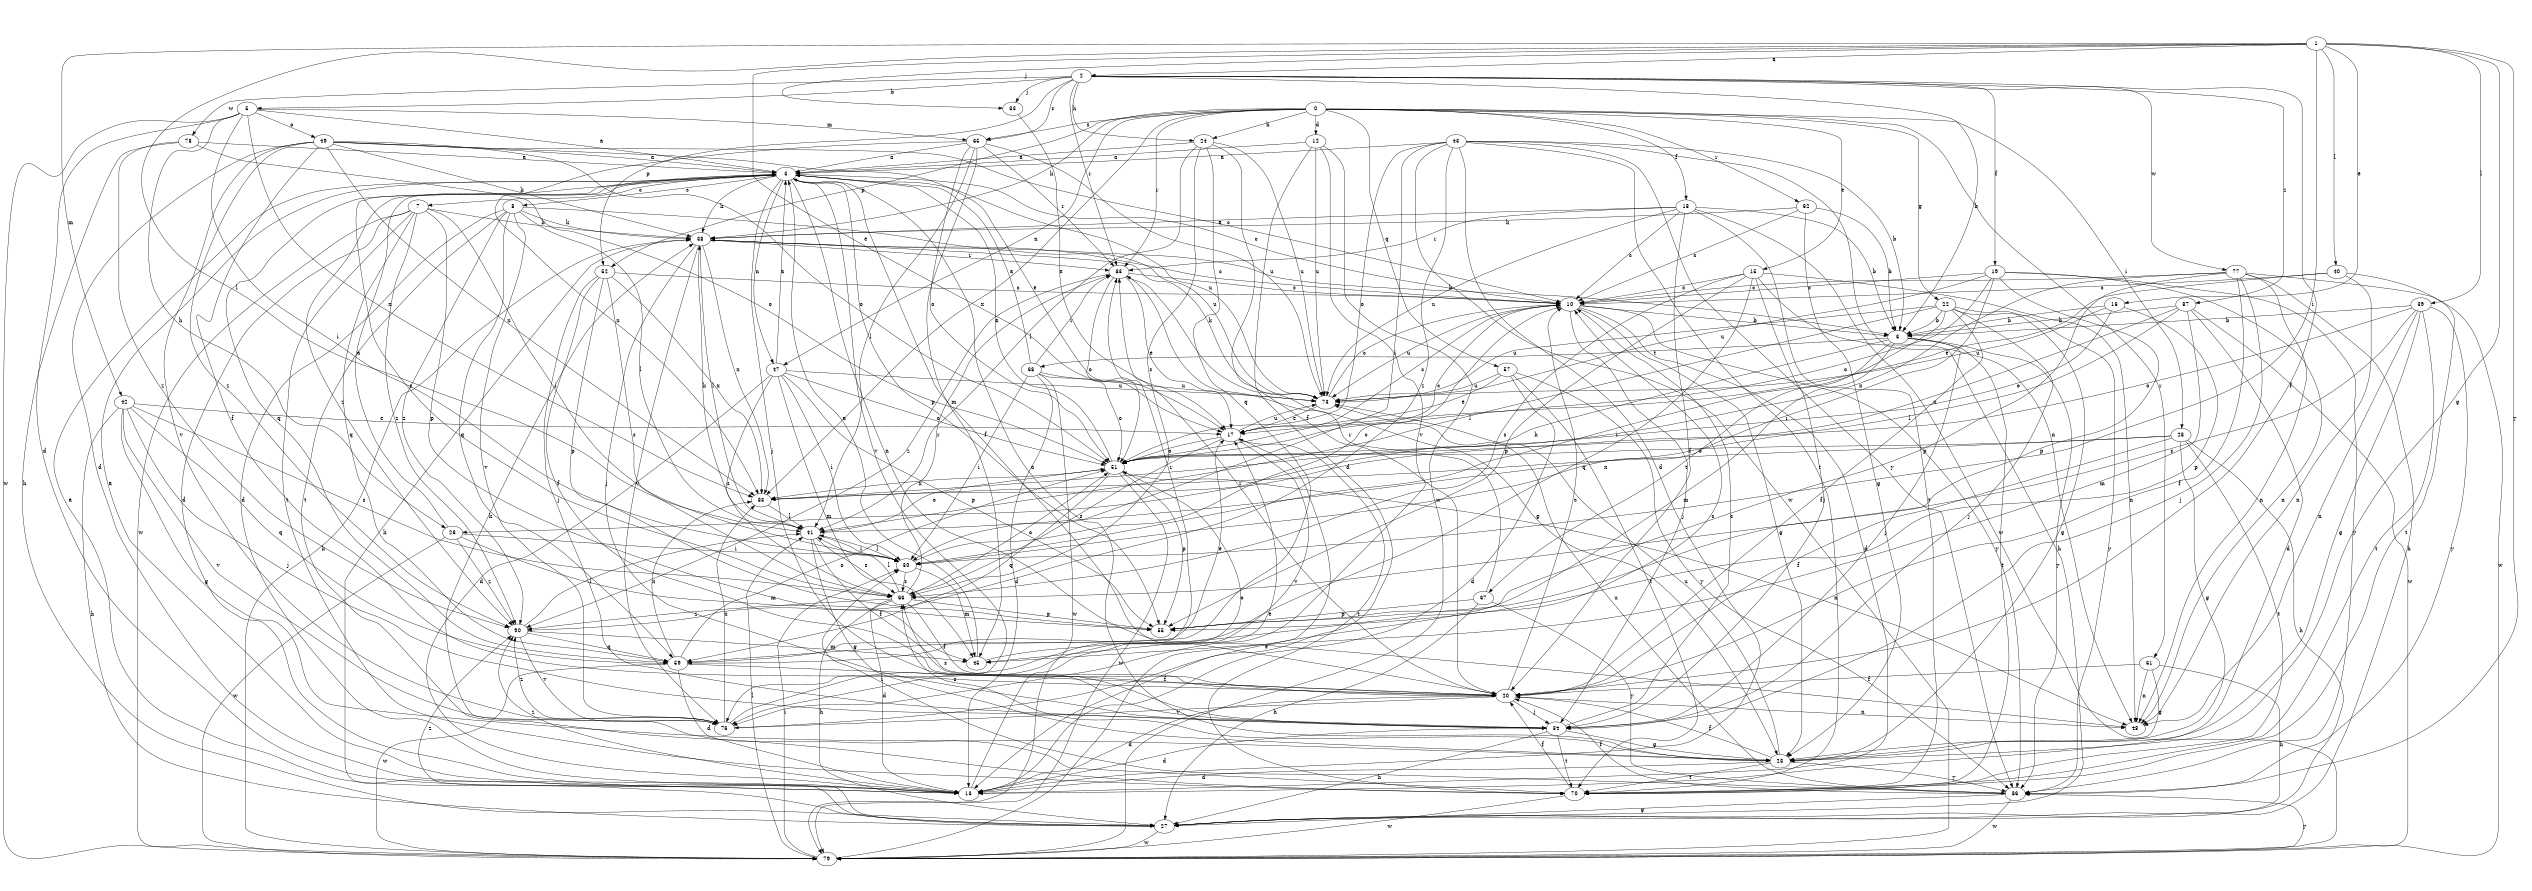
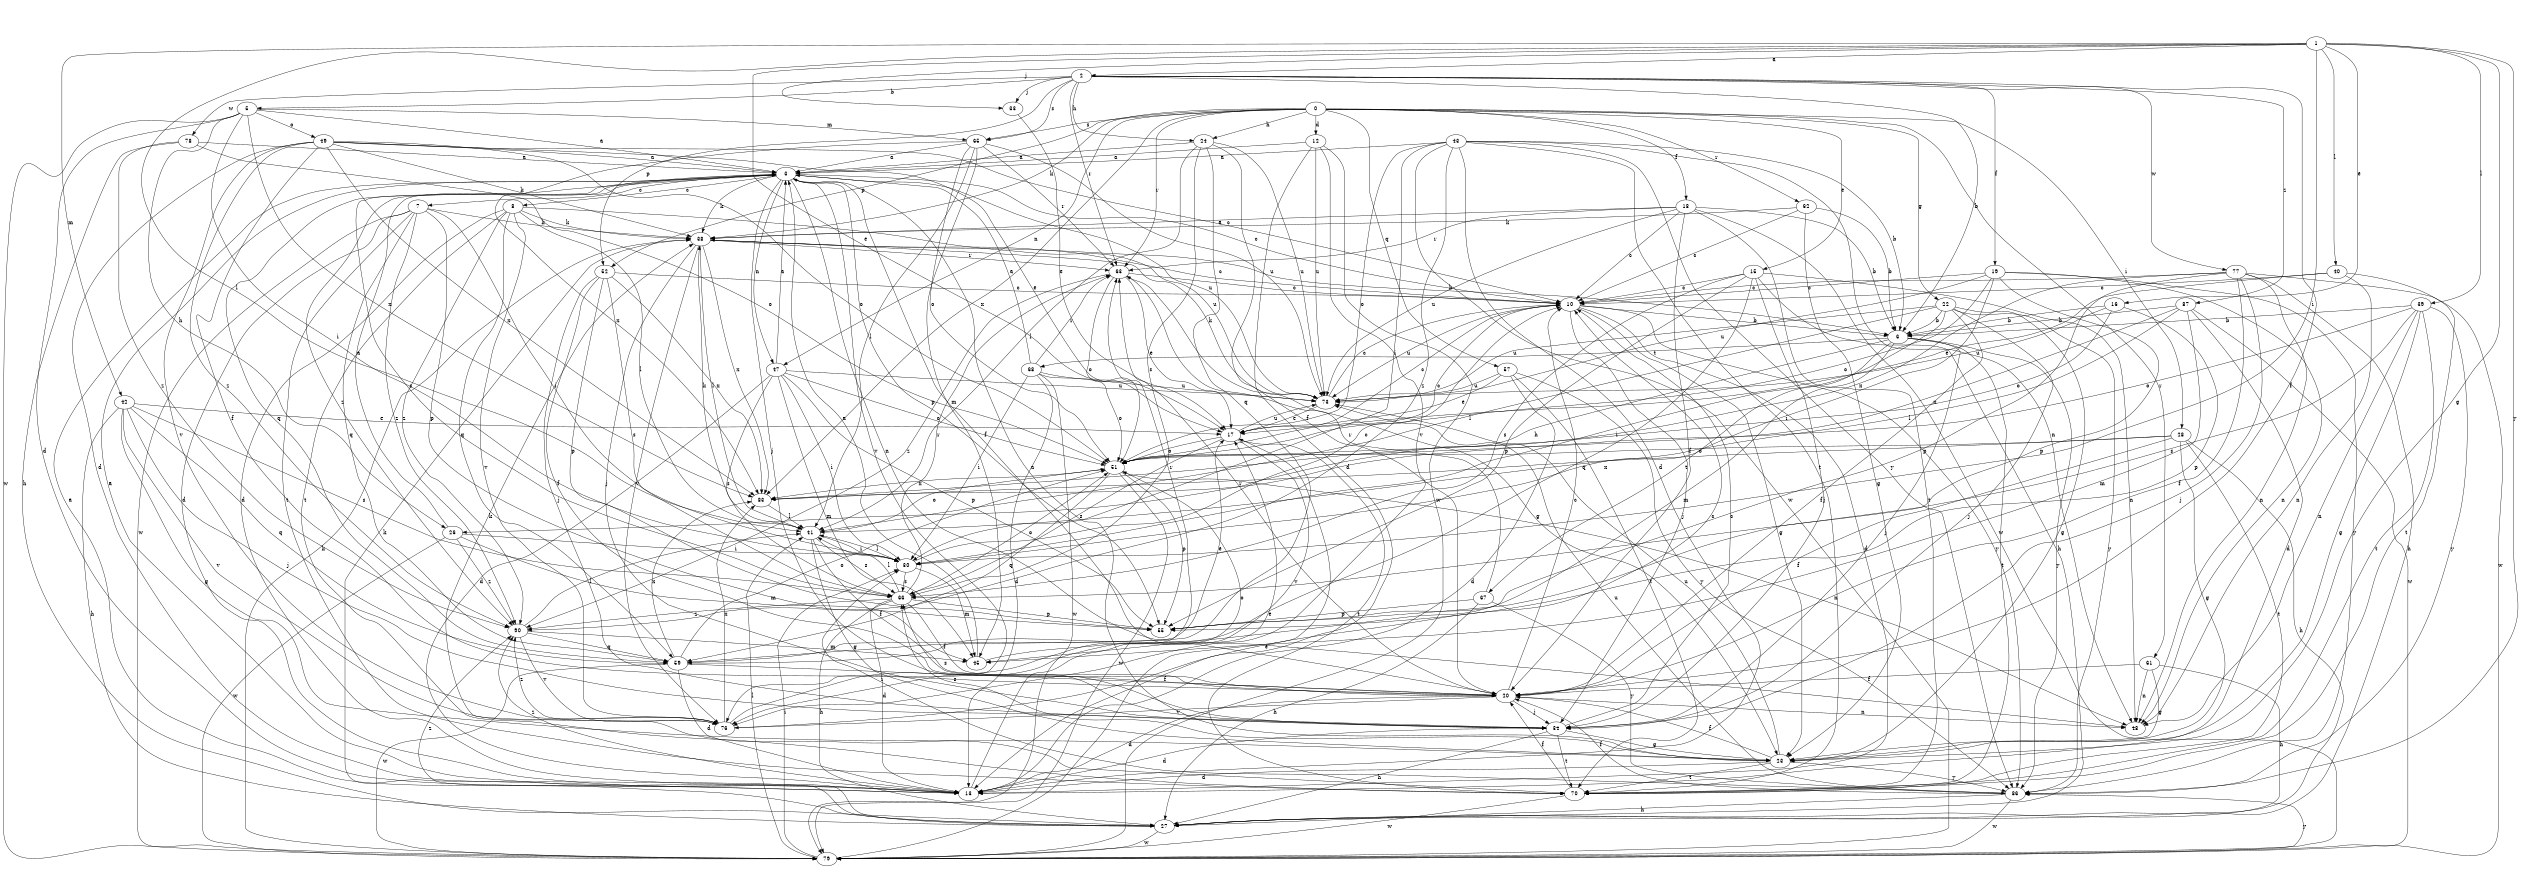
edge "51" -> "3": removed, label "a"
edge "86" -> "27": label "g" -> "h"
